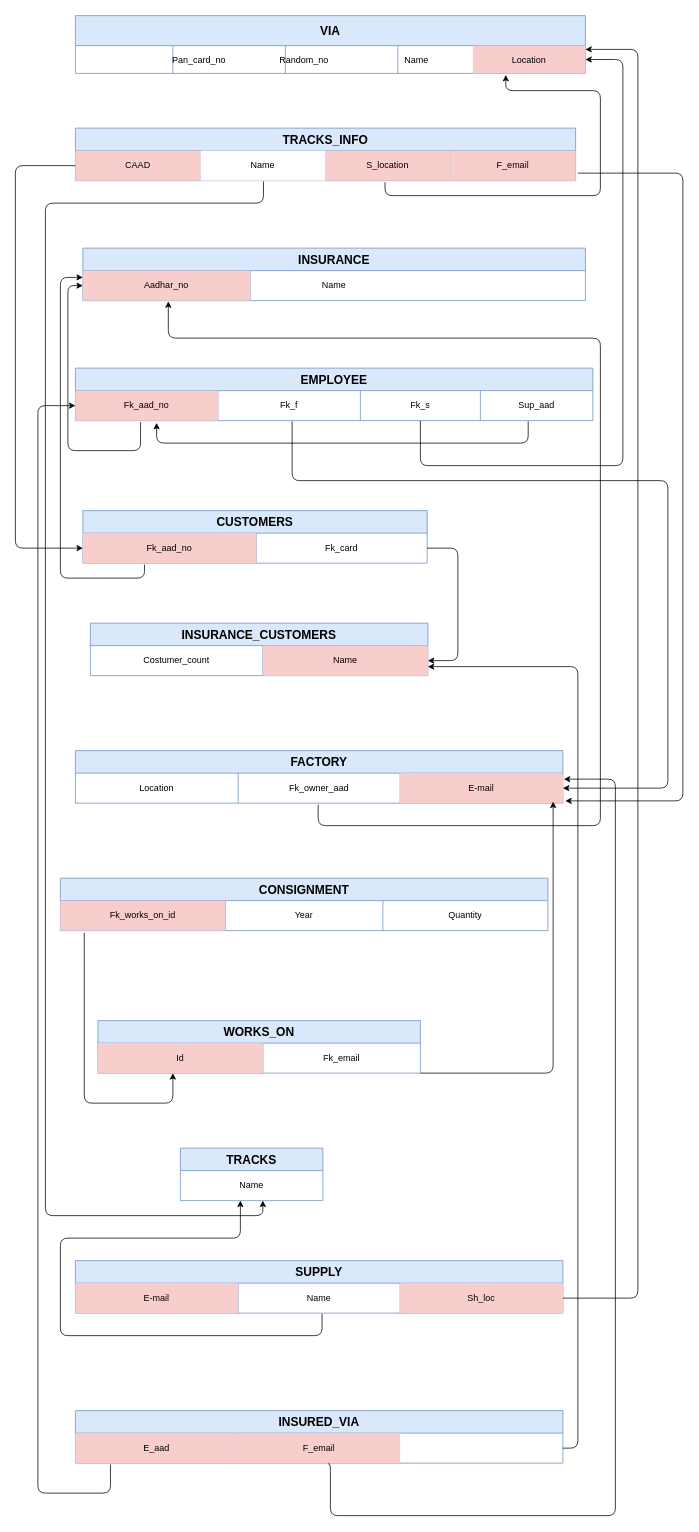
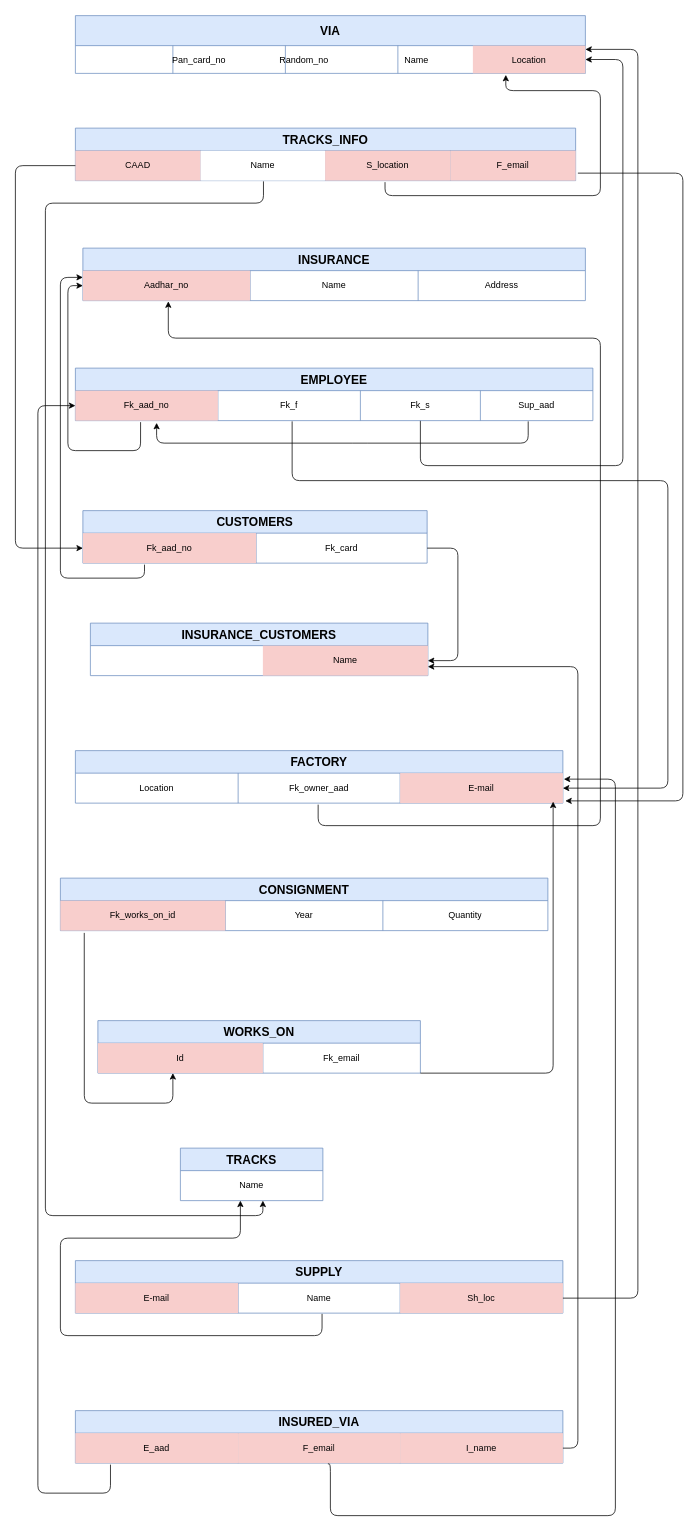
node "Address": added
node "Costumer_count": removed
node "I_name": added
